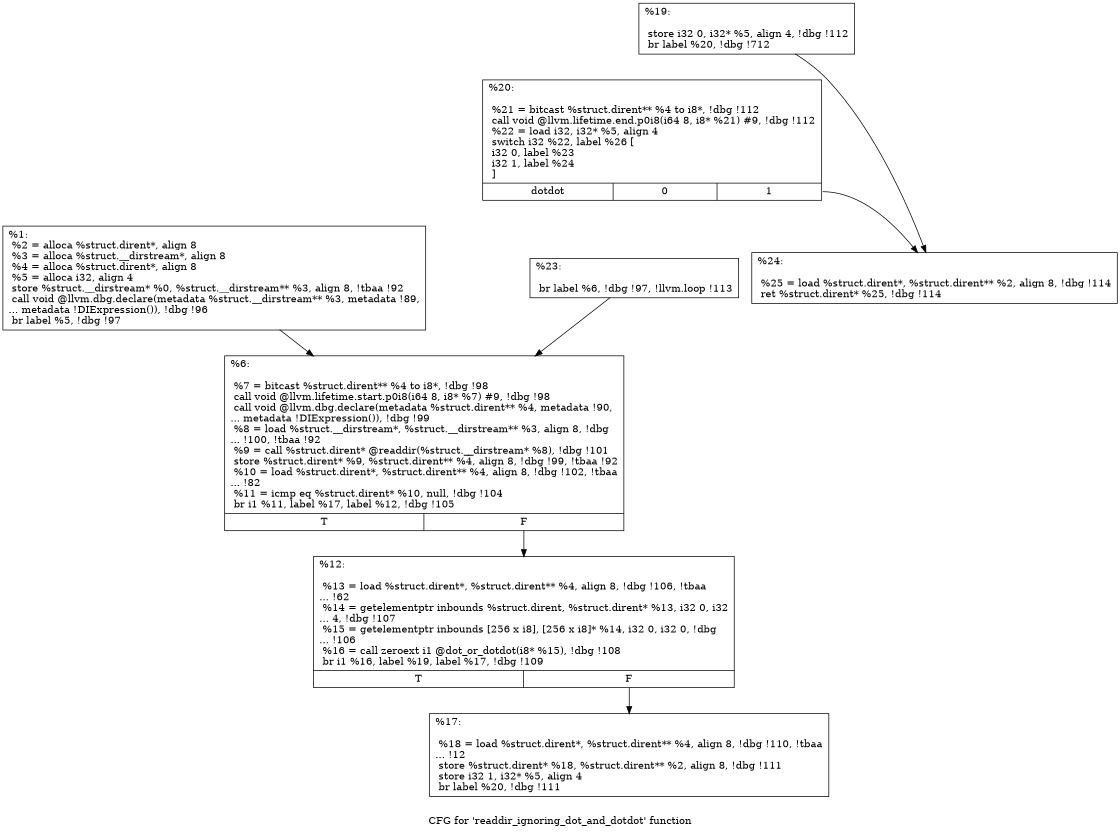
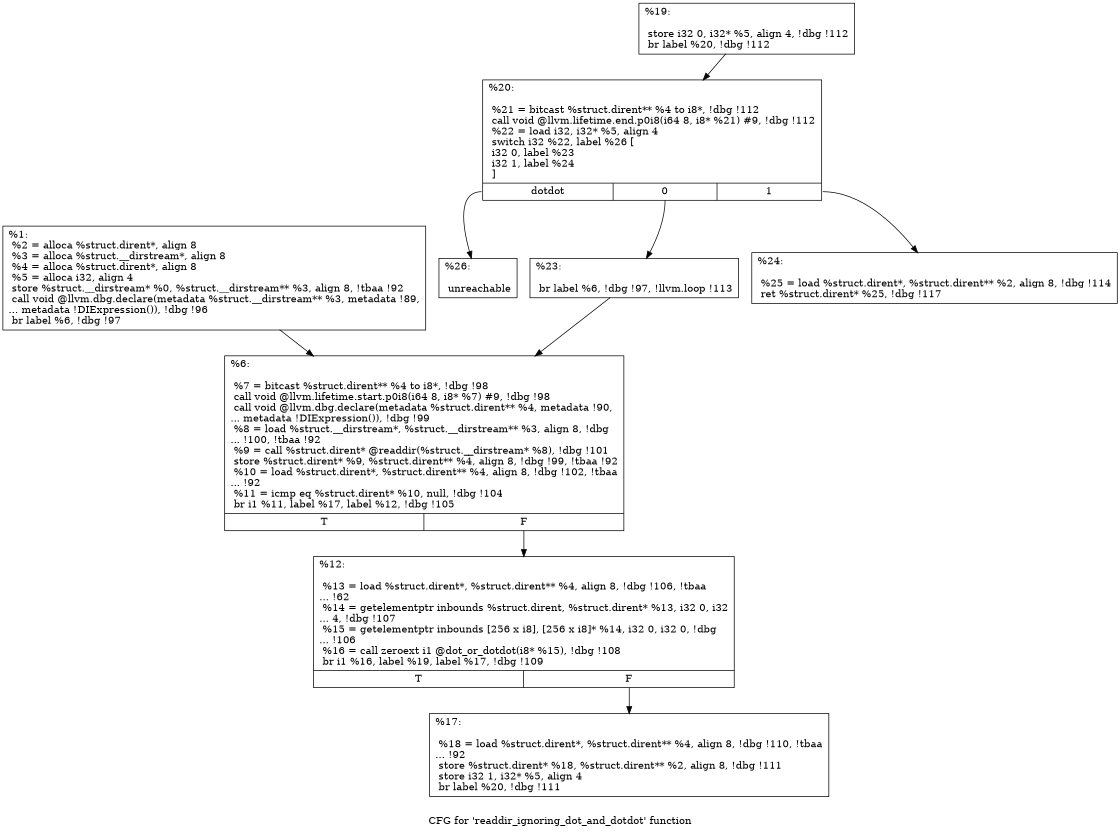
node "%19:": text "br label %20, !dbg !712" -> "br label %20, !dbg !112"
edge "%19:" -> "%24:": now "%19:" -> "%20:"
edge "%20:" -> "%23:": added
node "%26:": added
node "%24:": text "ret %struct.dirent* %25, !dbg !114" -> "ret %struct.dirent* %25, !dbg !117"
node "%1:": text "br label %5, !dbg !97" -> "br label %6, !dbg !97"
node "%6:": text "... !82" -> "... !92"
node "%17:": text "... !12" -> "... !92"
